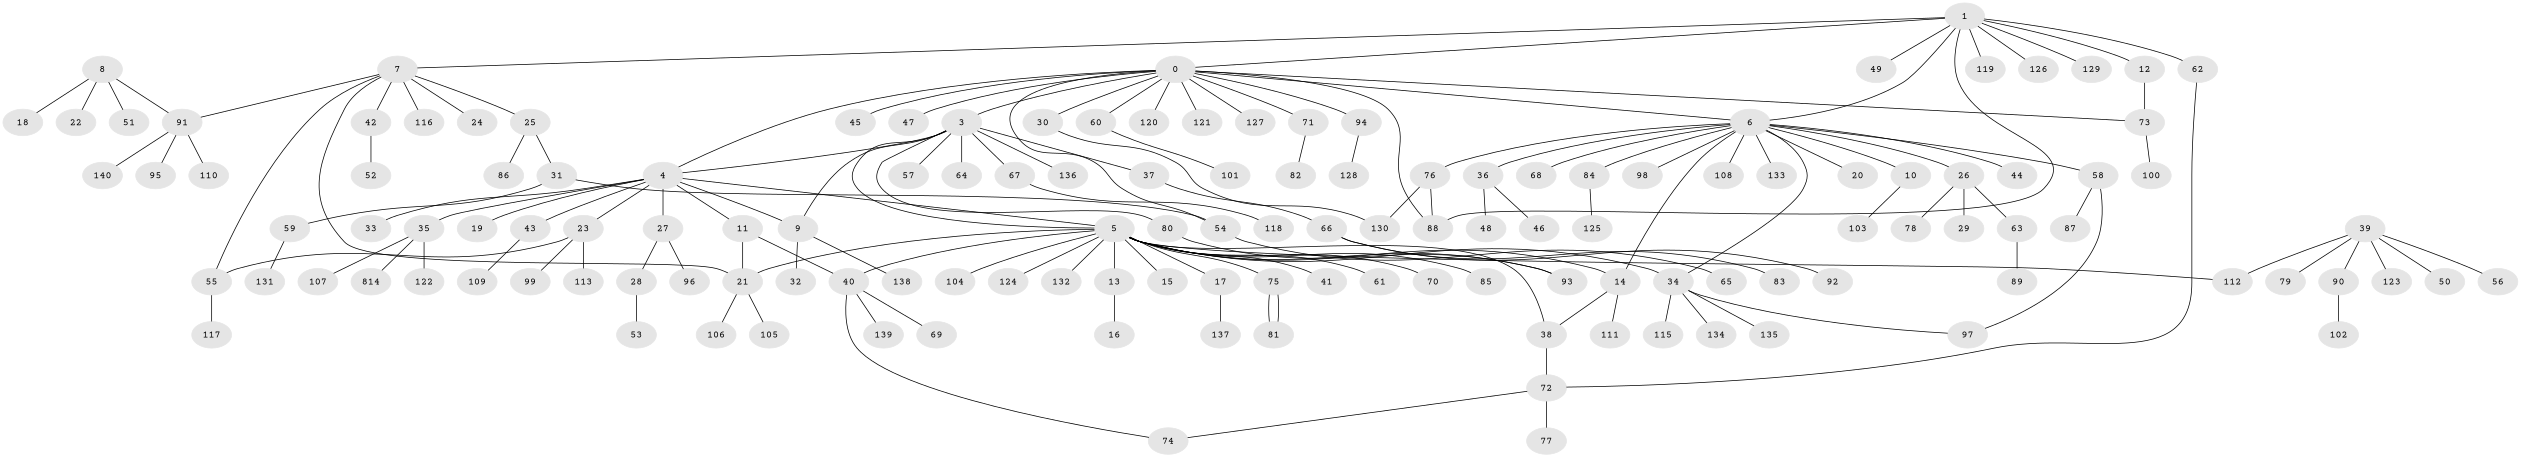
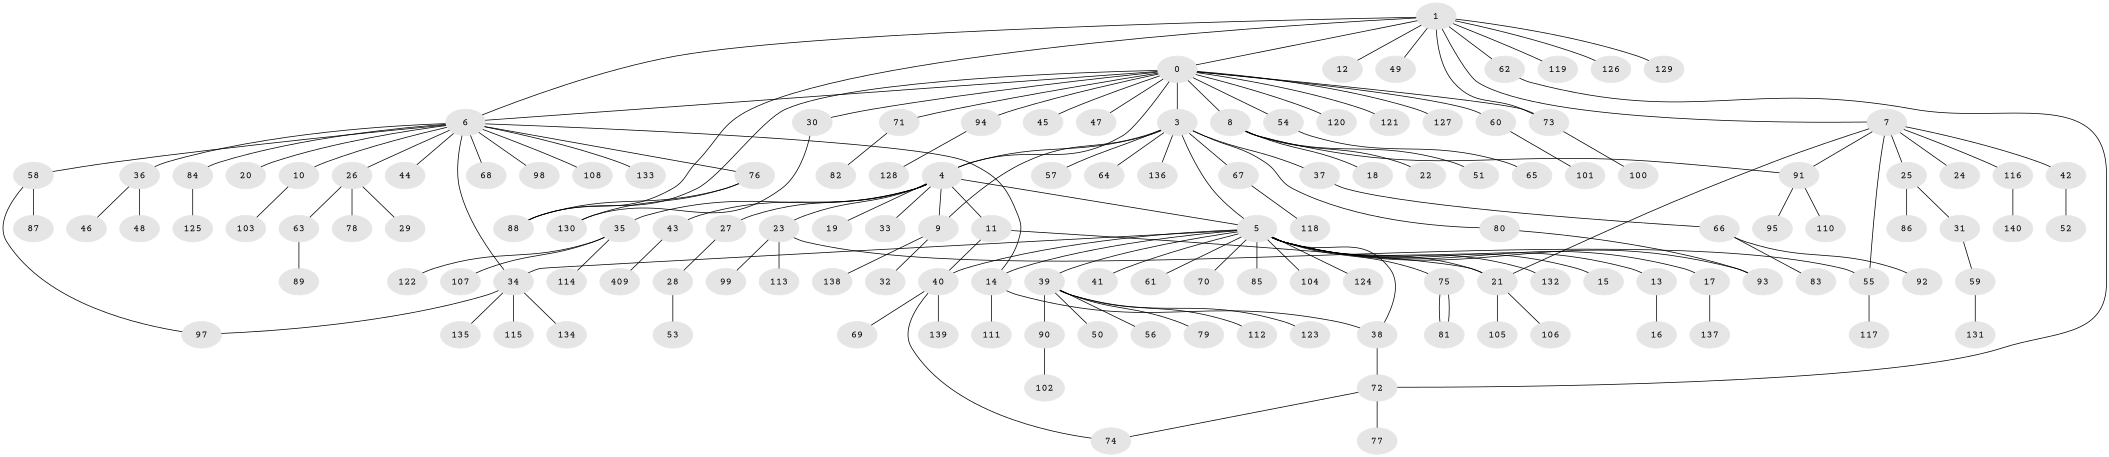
edge "0" -- "8": added
edge "12" -- "73": now "1" -- "73"
edge "91" -- "140": now "116" -- "140"
edge "31" -- "54": removed
edge "5" -- "112": now "5" -- "39"
node "814": label "814" -> "114"
node "109": label "109" -> "409"
node "96": removed
